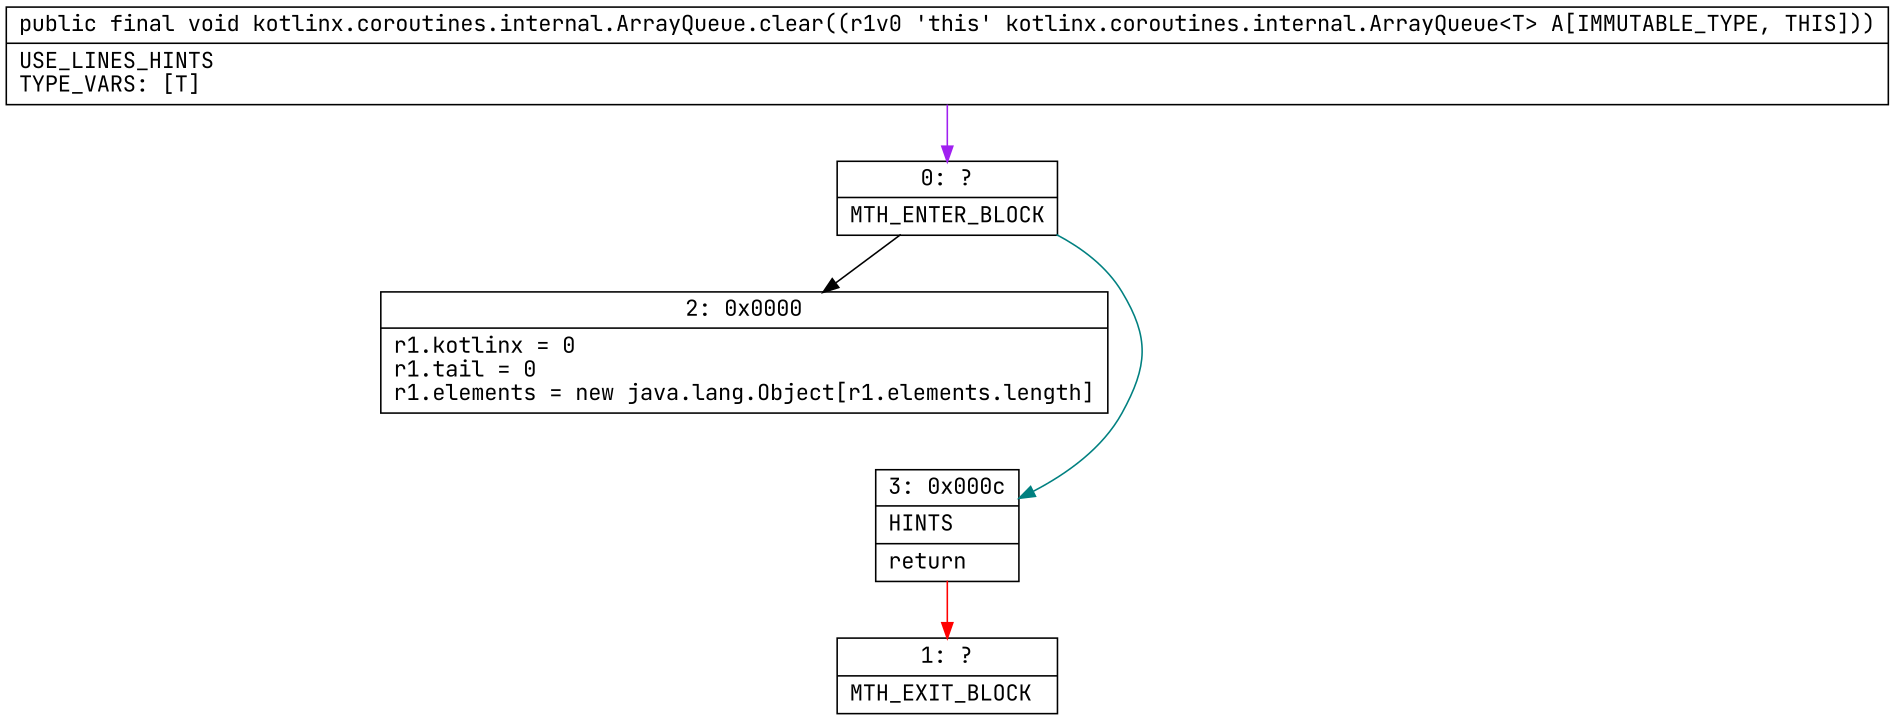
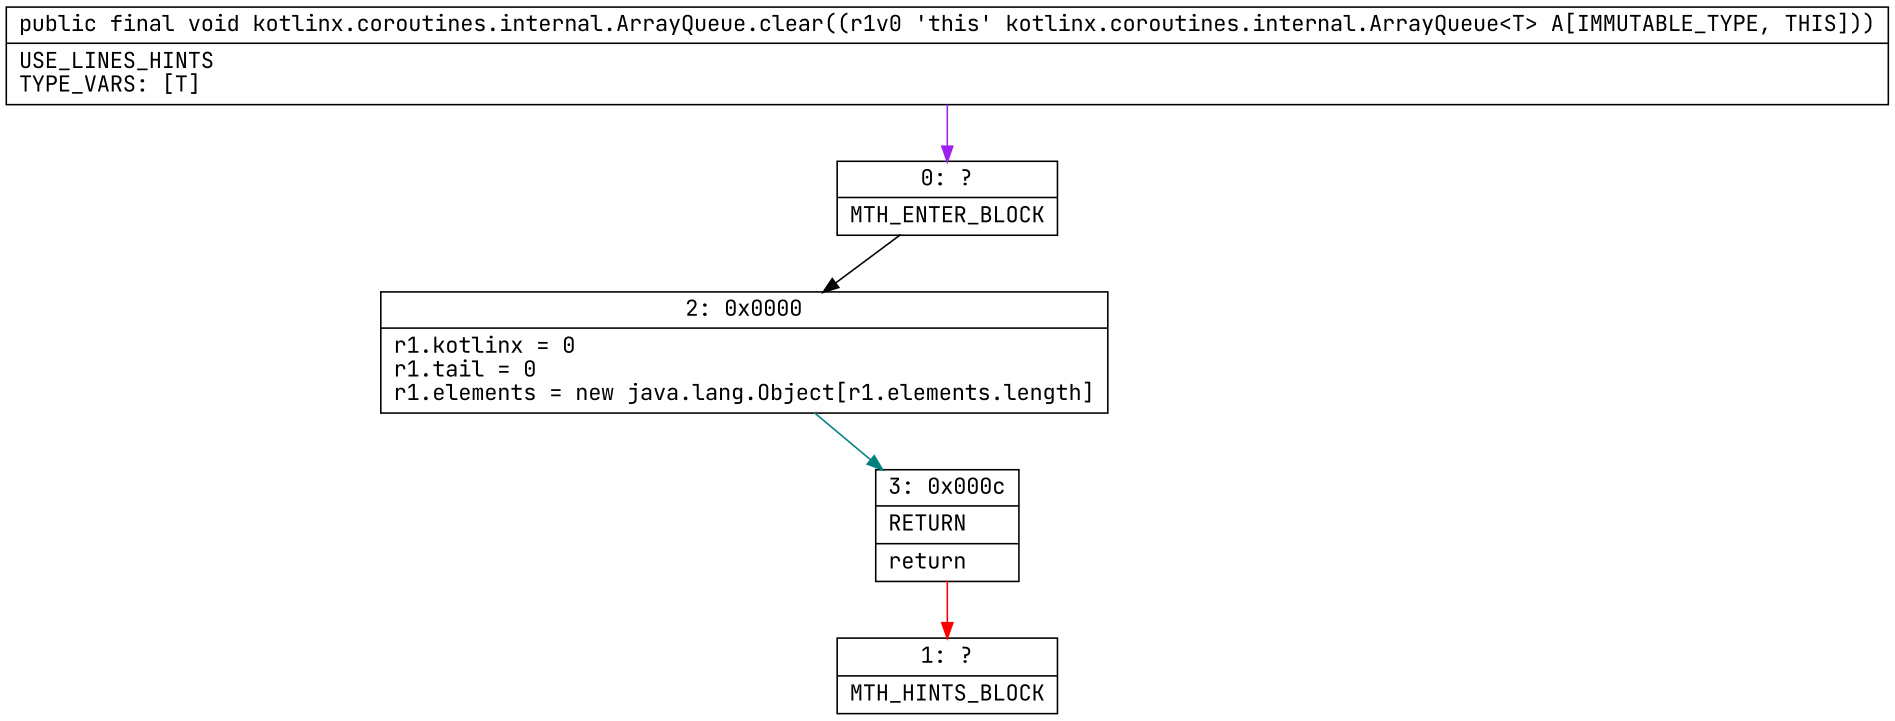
edge "0: ?" -> "3: 0x000c": now "2: 0x0000" -> "3: 0x000c"
node "3: 0x000c": text "HINTS" -> "RETURN"
node "1: ?": text "MTH_EXIT_BLOCK" -> "MTH_HINTS_BLOCK"
